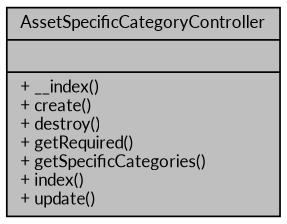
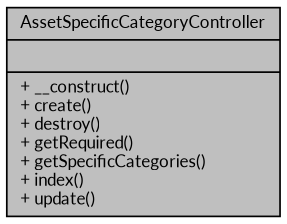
node "AssetSpecificCategoryController": text "+ __index()" -> "+ __construct()"
